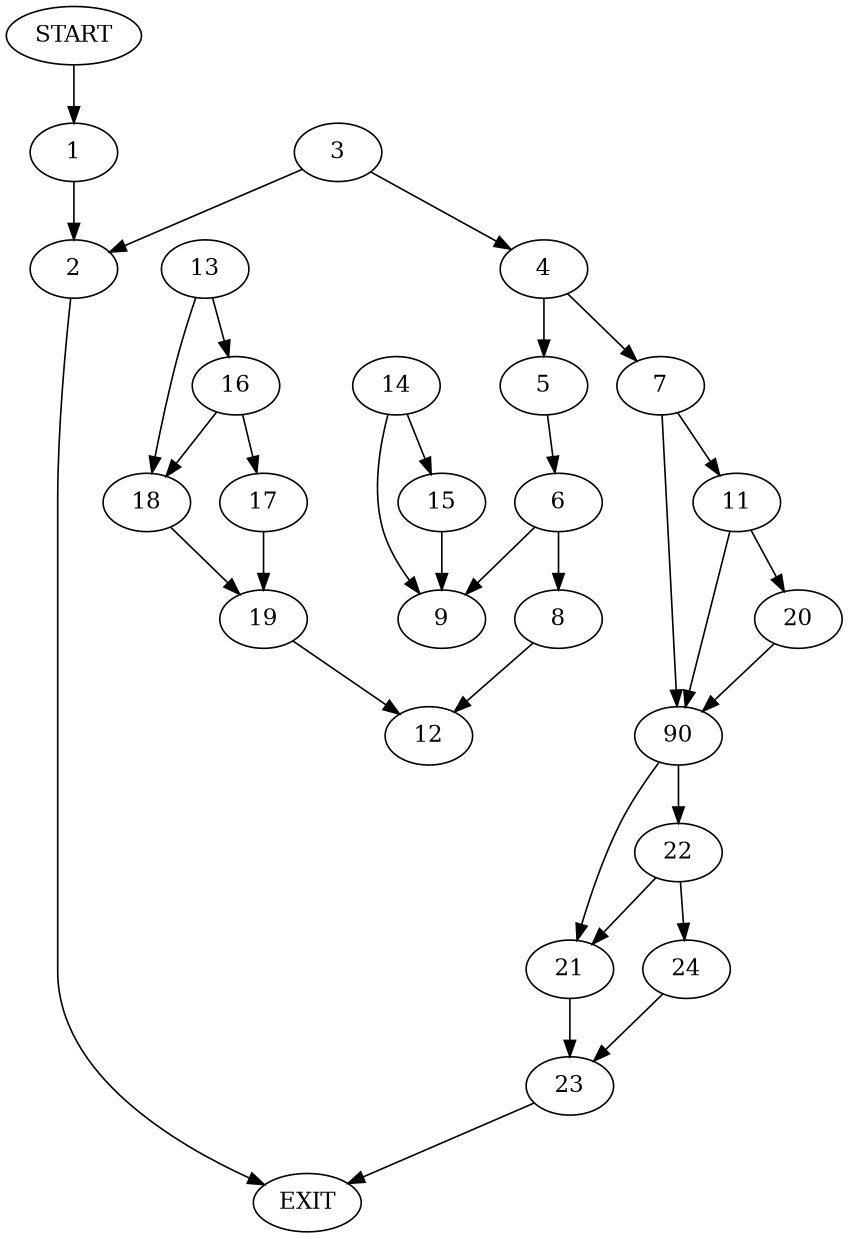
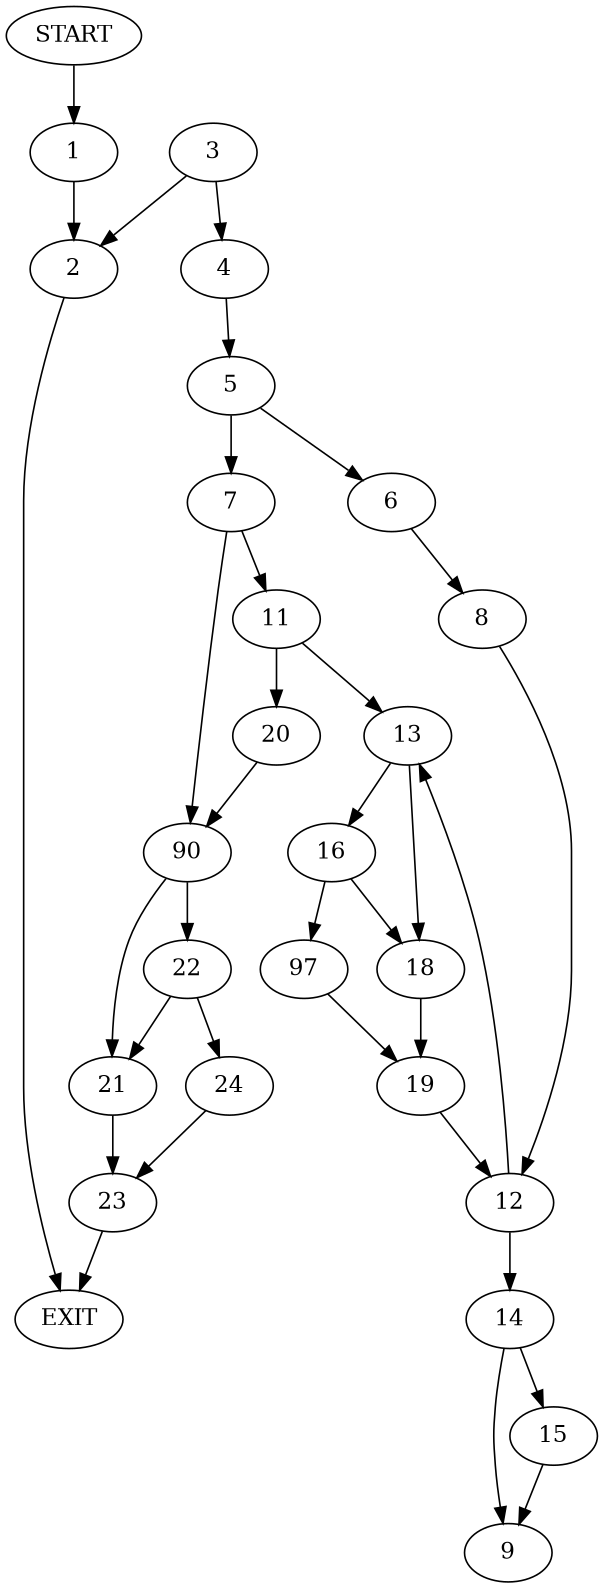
edge "4" -> "7": now "5" -> "7"
node "17": label "17" -> "97"
edge "6" -> "9": removed
edge "11" -> "90": now "11" -> "13"
edge "12" -> "13": added
edge "12" -> "14": added
